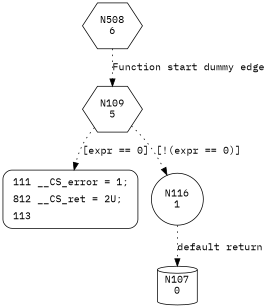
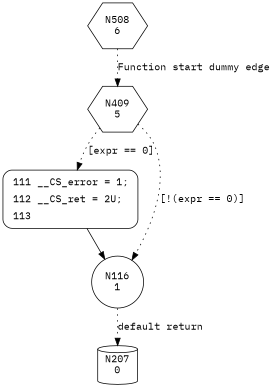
node "N109 5": label "N109 5" -> "N409 5"
node "111": text "812" -> "112"
edge "111" -> "N116 1": added
node "N107 0": label "N107 0" -> "N207 0"
